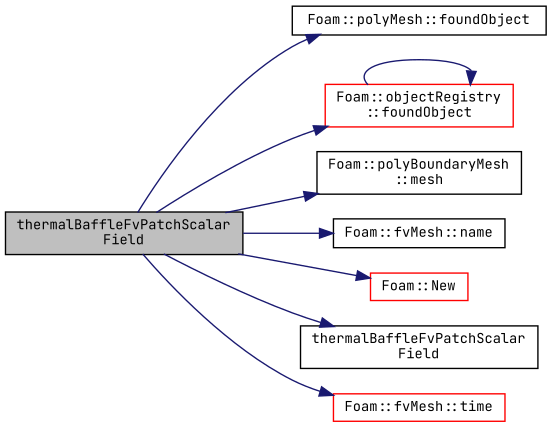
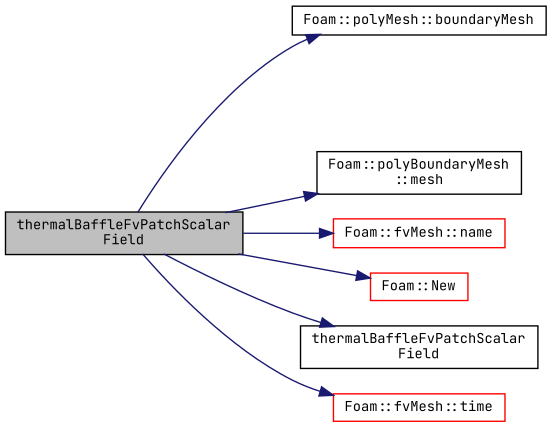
node "Foam::polyMesh::foundObject": label "Foam::polyMesh::foundObject" -> "Foam::polyMesh::boundaryMesh"
node "Foam::objectRegistry ::foundObject": removed
node "Foam::fvMesh::name": color black -> red
